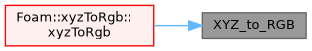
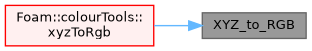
node "Foam::xyzToRgb:: xyzToRgb": label "Foam::xyzToRgb:: xyzToRgb" -> "Foam::colourTools:: xyzToRgb"
